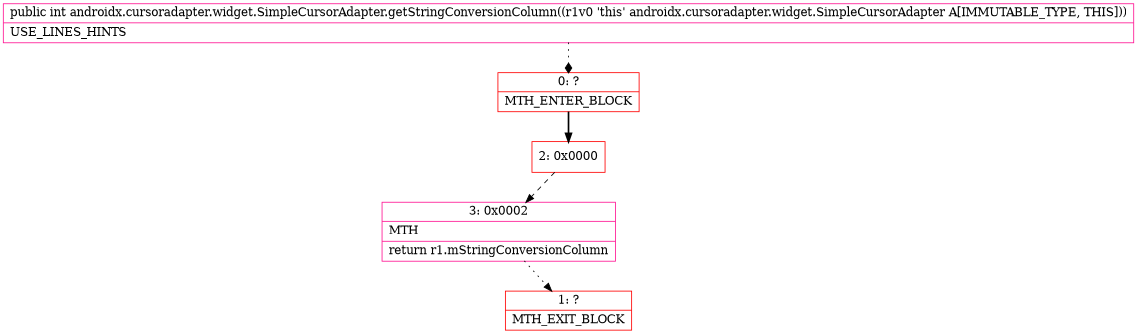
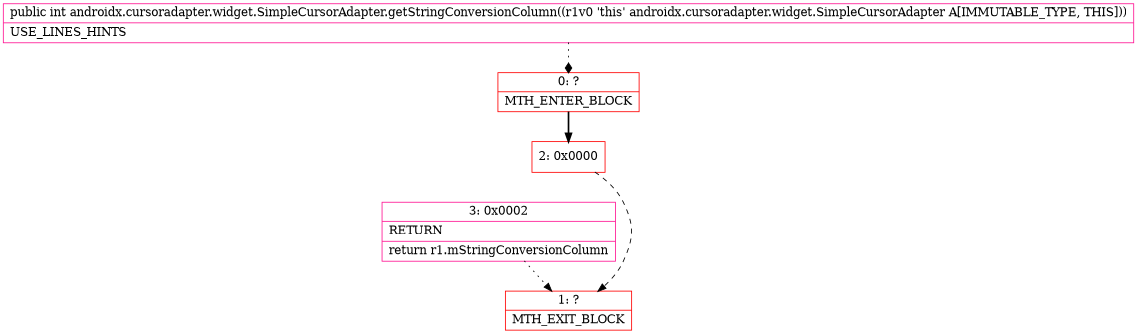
edge "2: 0x0000" -> "3: 0x0002": now "2: 0x0000" -> "1: ?"
node "3: 0x0002": text "MTH" -> "RETURN"
